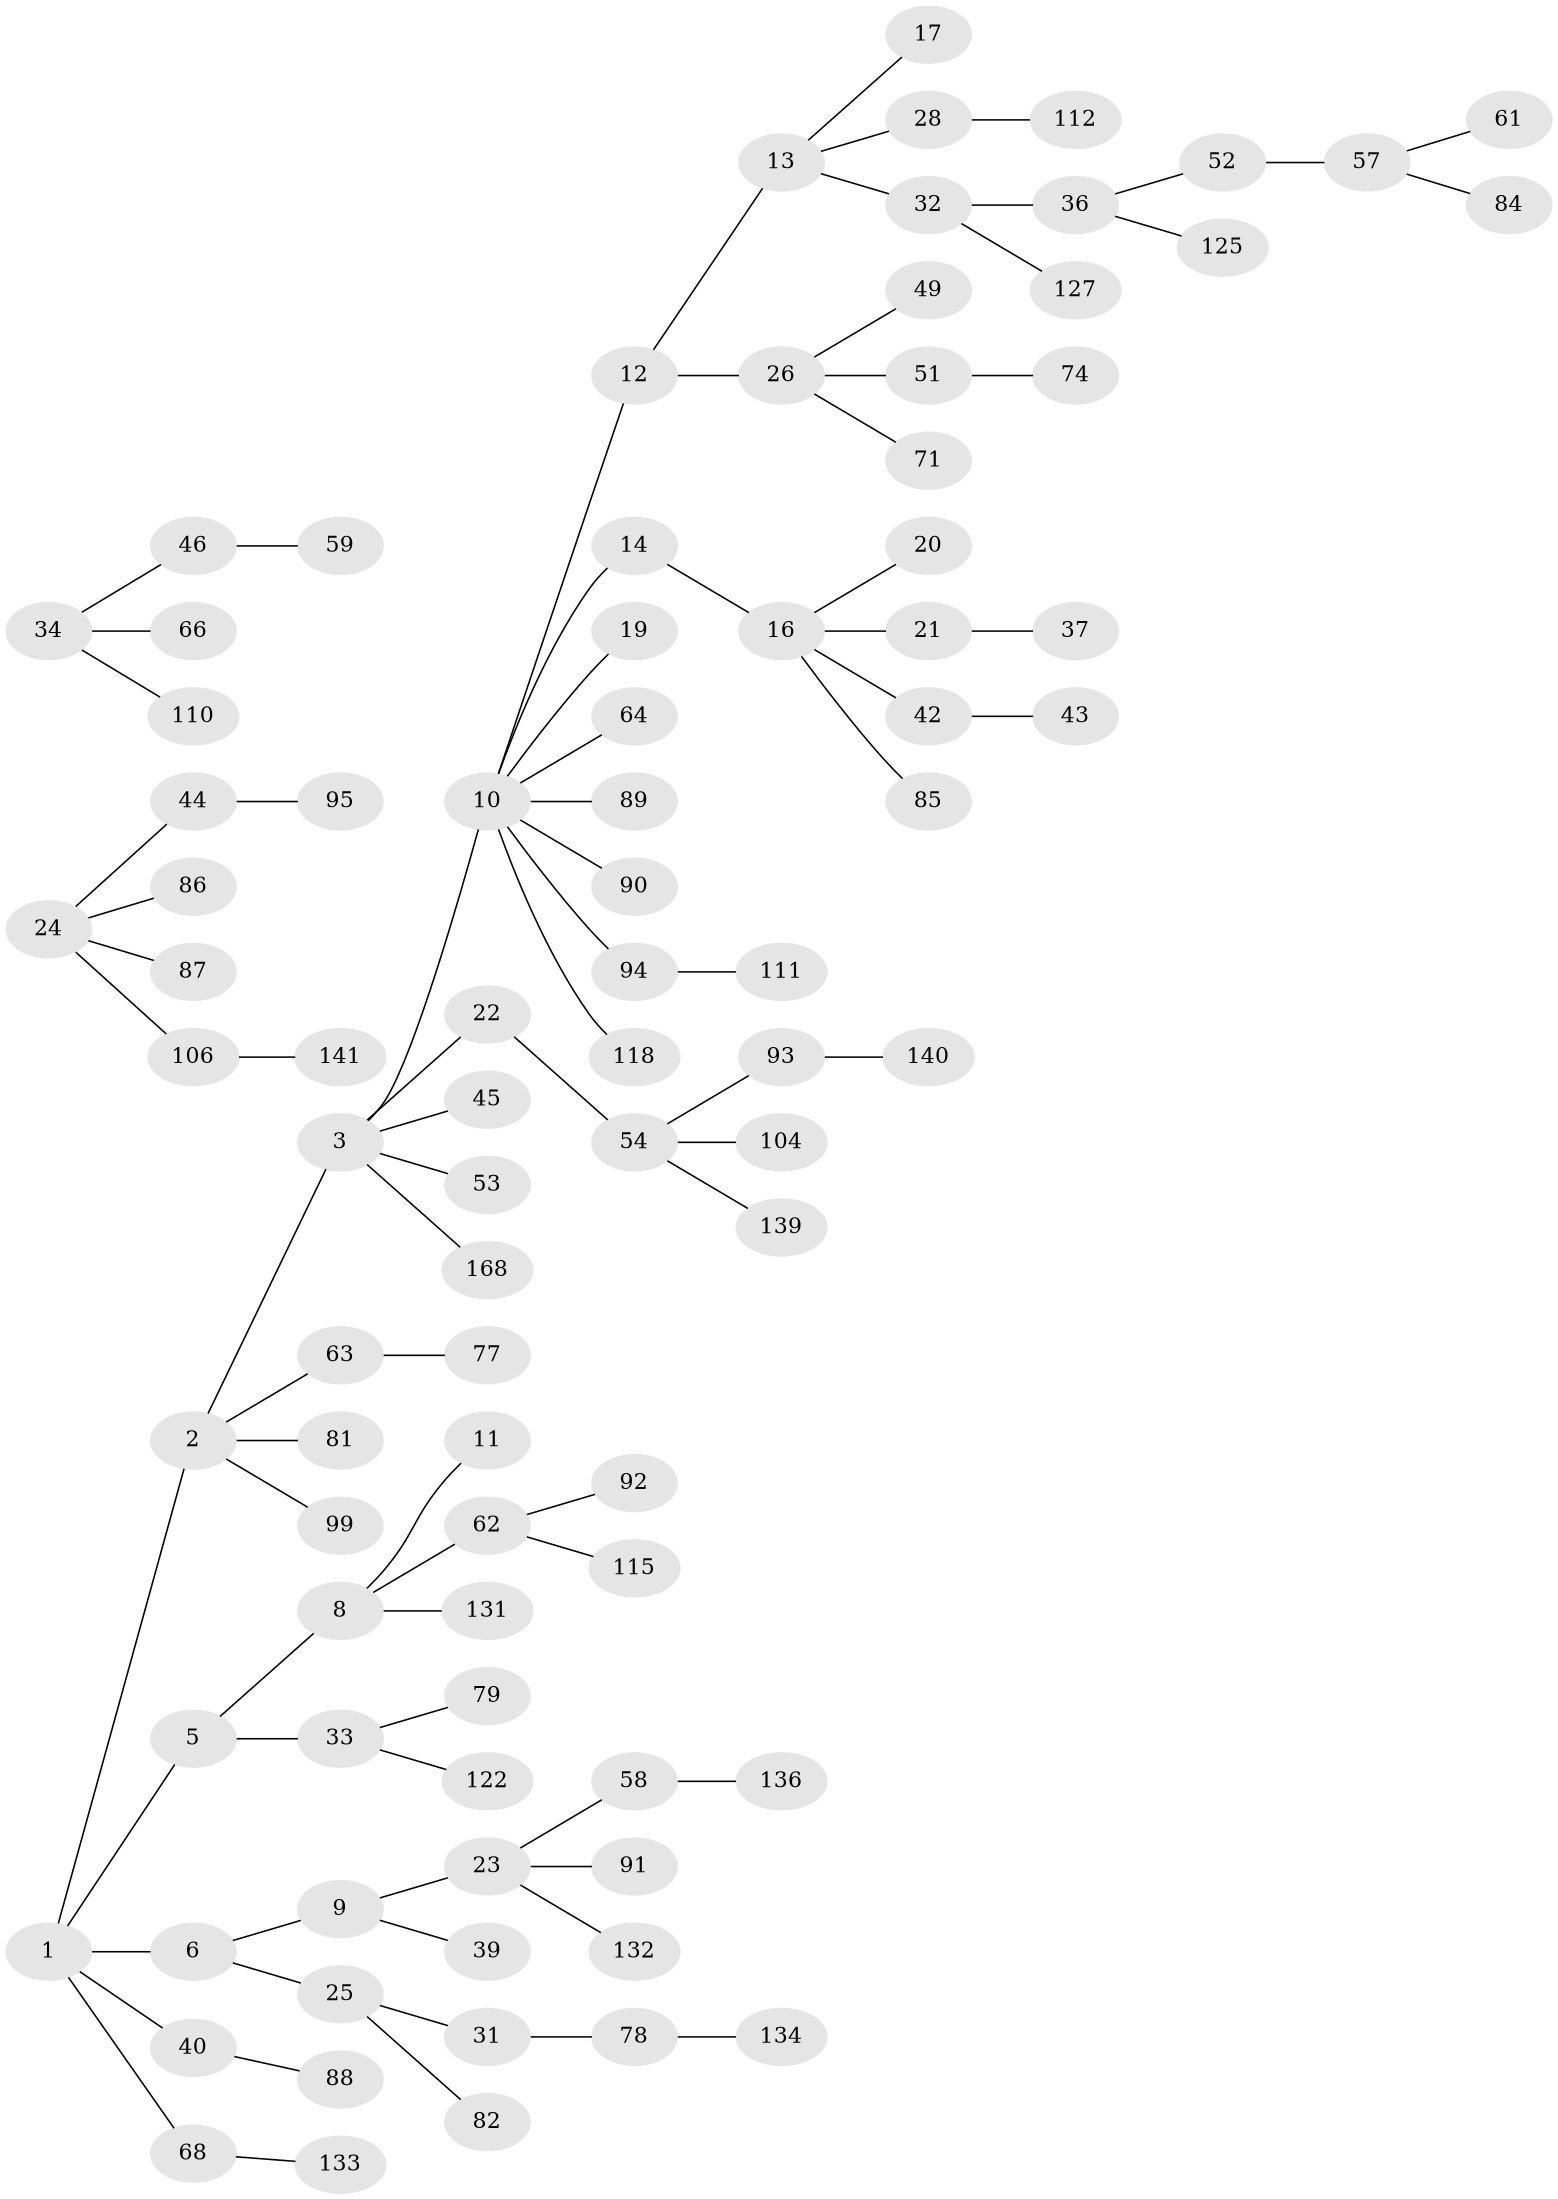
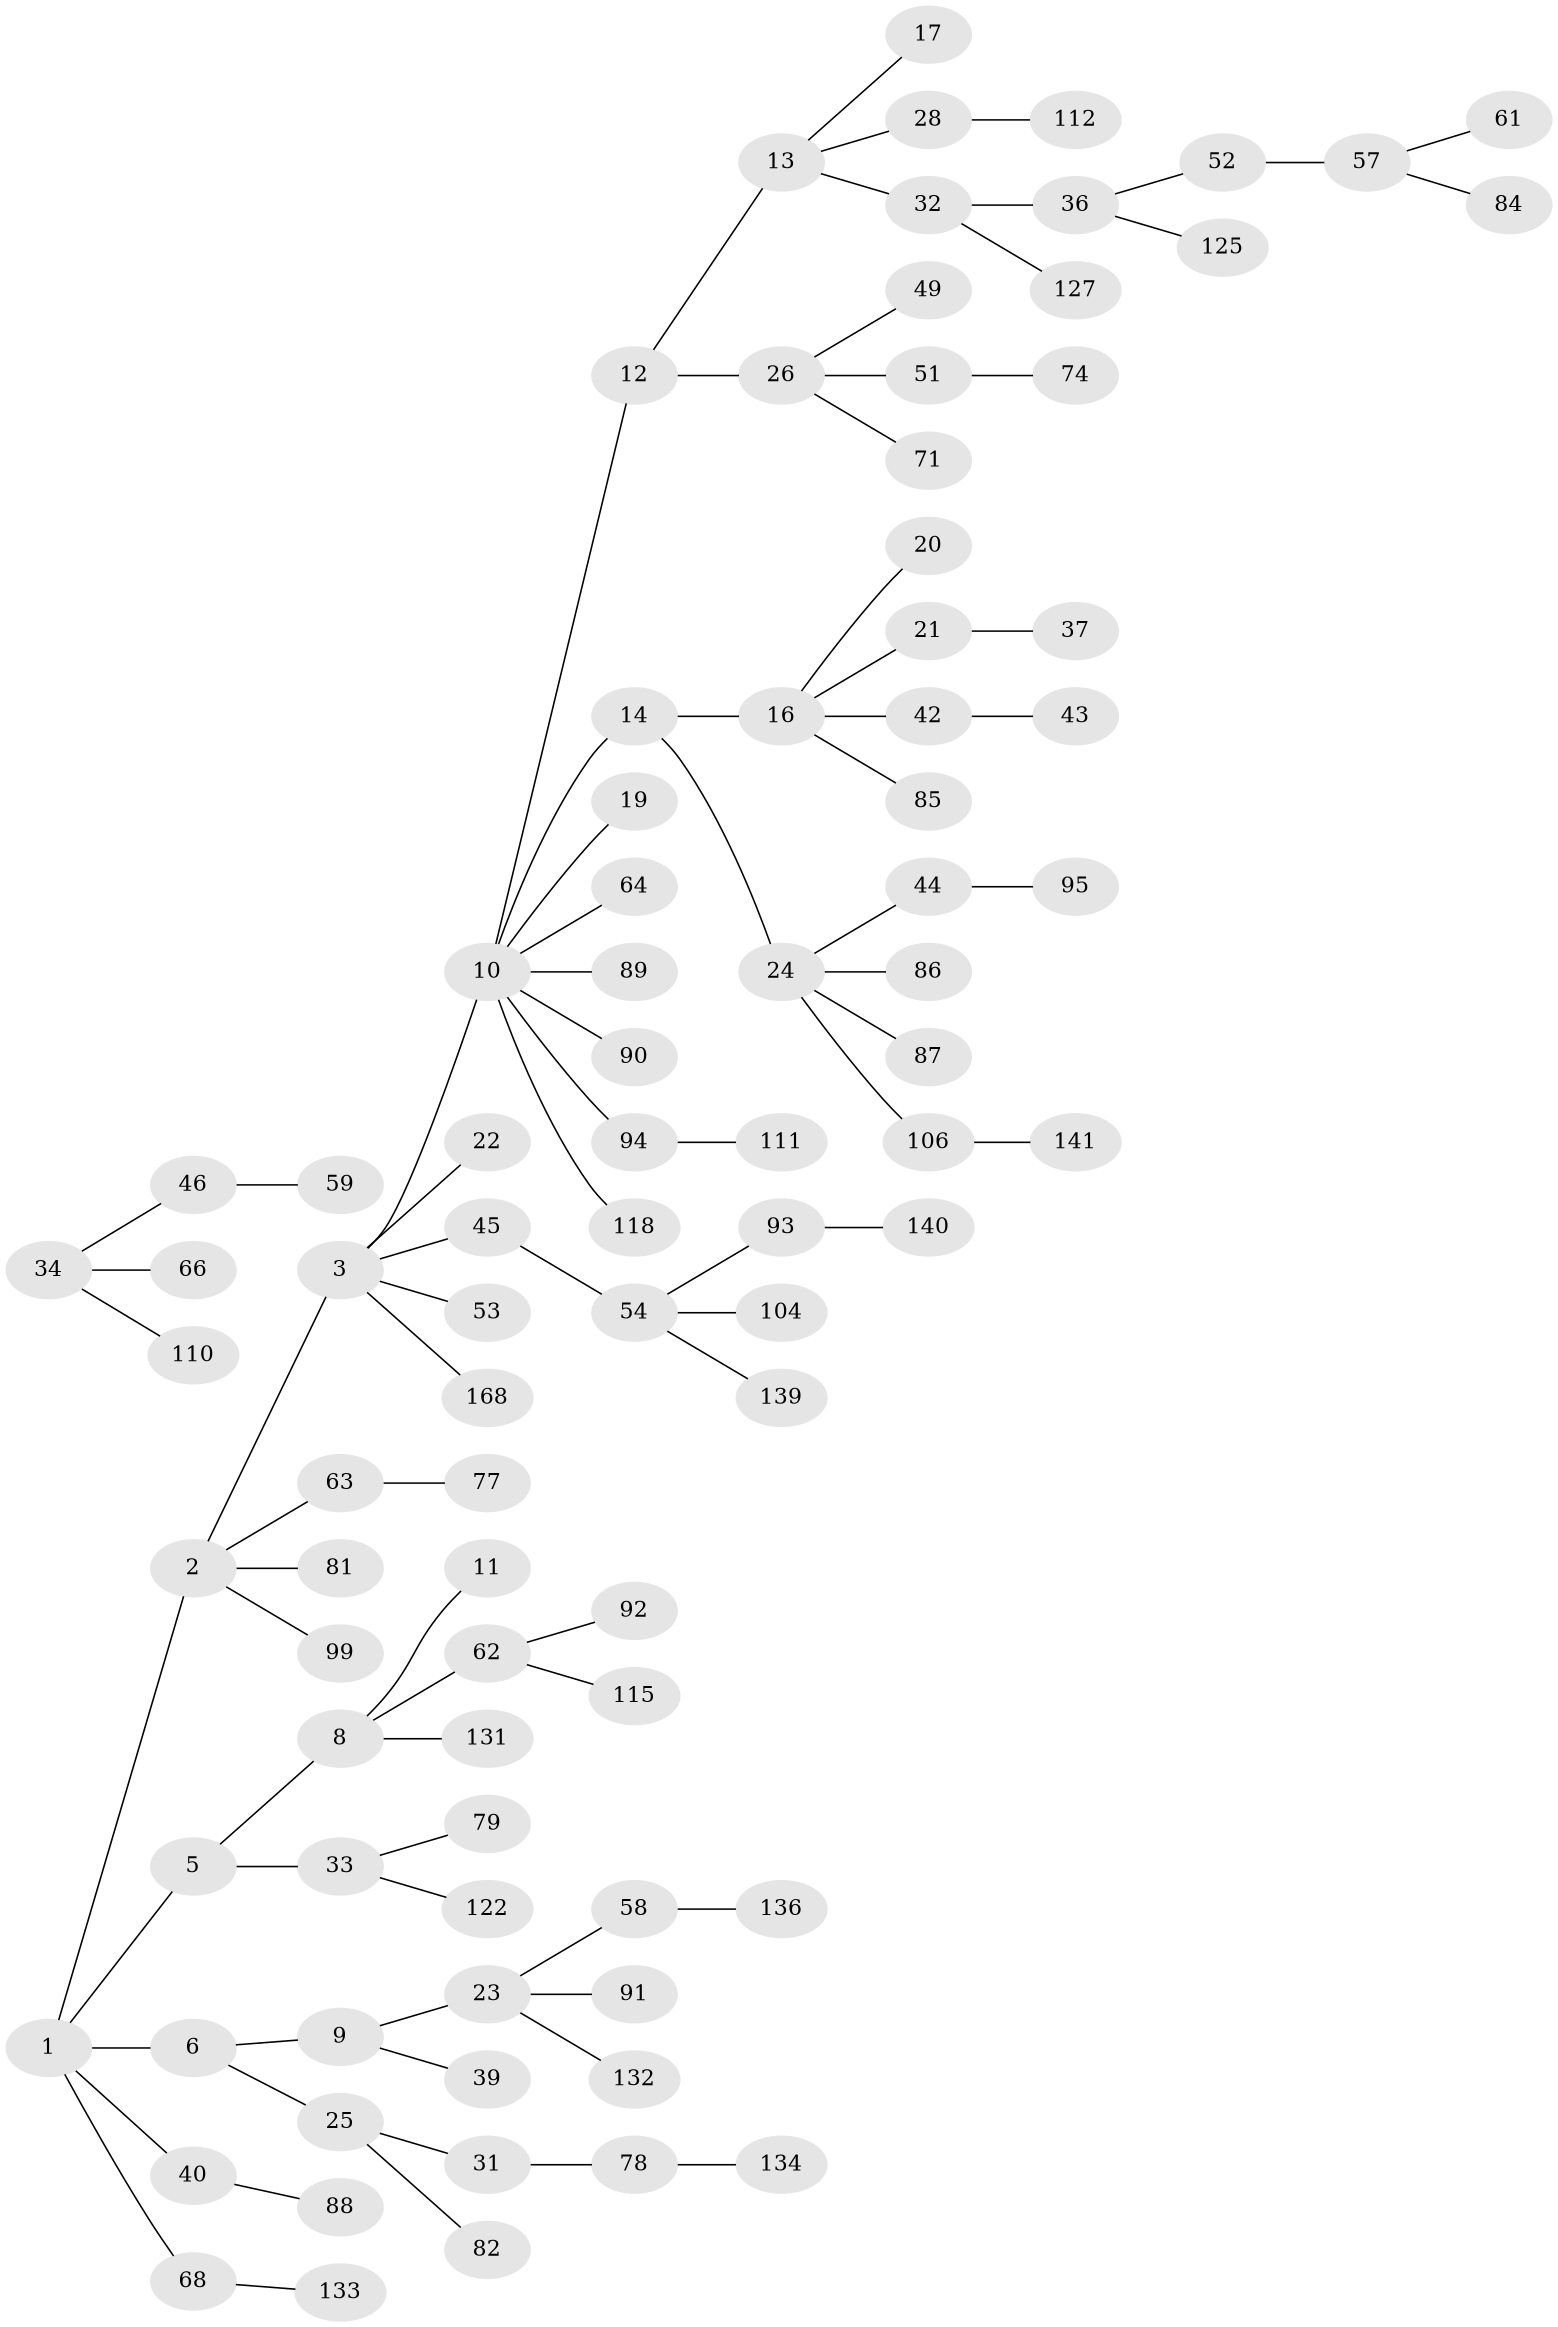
edge "14" -- "24": added
edge "22" -- "54": now "45" -- "54"
